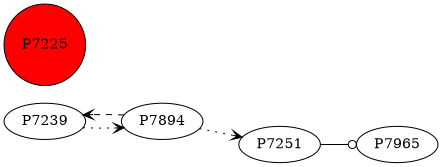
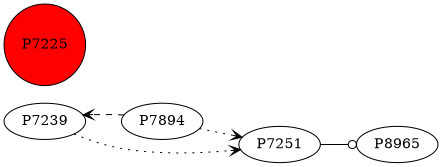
edge "P7239" -> "P7894": now "P7239" -> "P7251"
node "P7965": label "P7965" -> "P8965"
